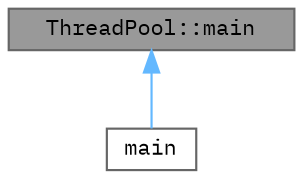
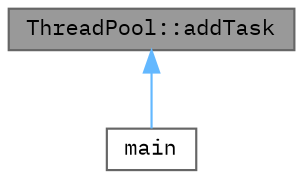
node "ThreadPool::main": label "ThreadPool::main" -> "ThreadPool::addTask"
